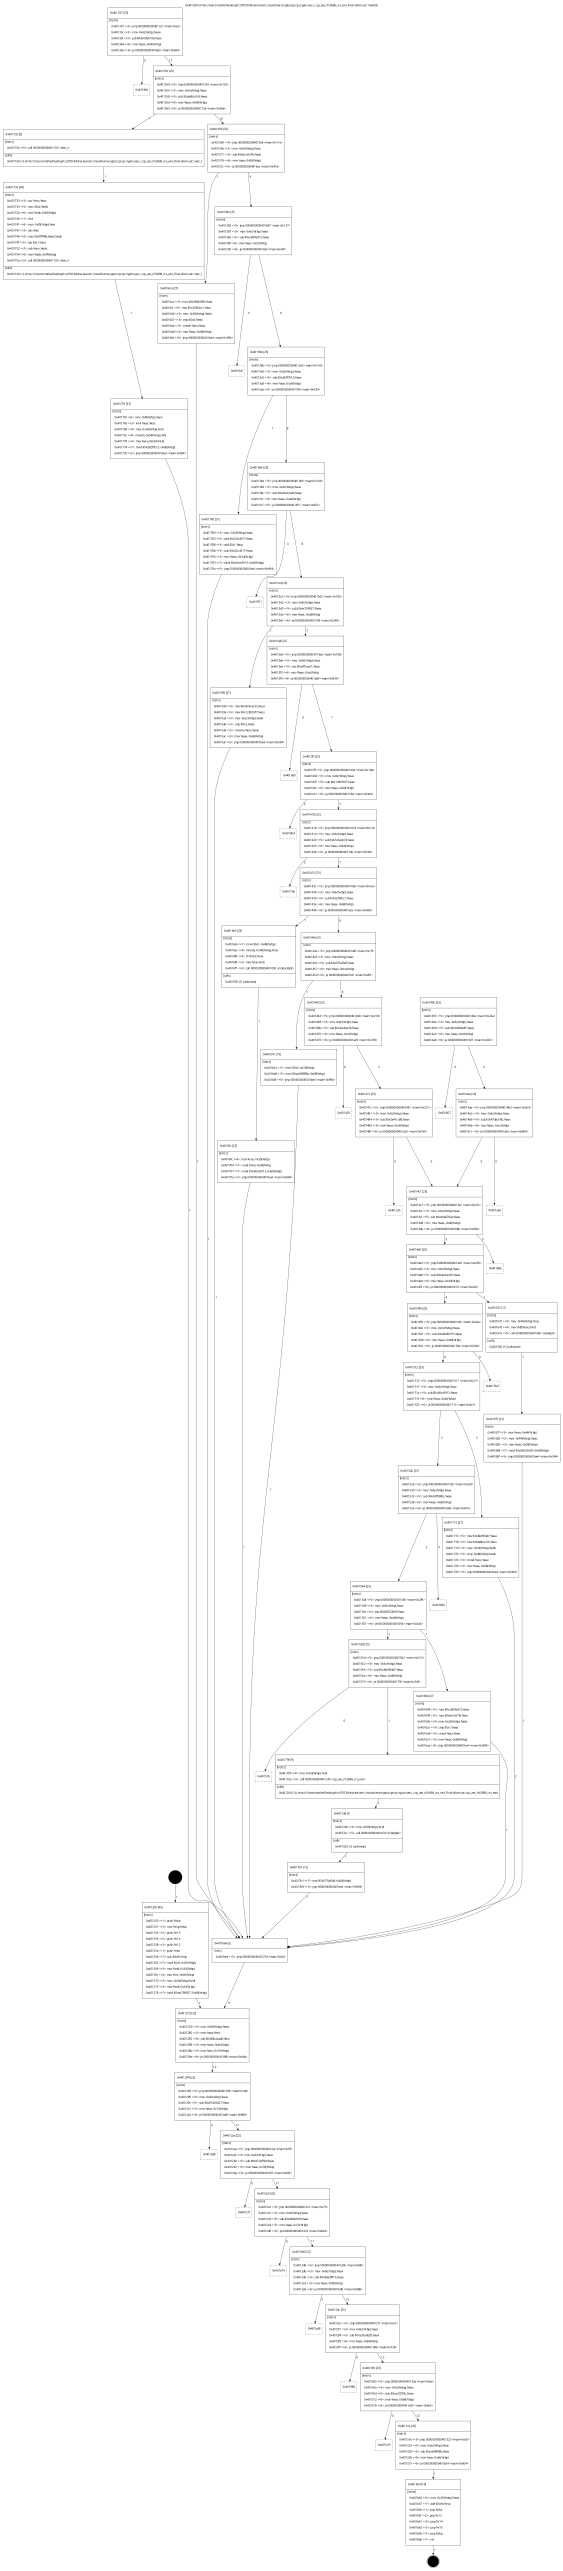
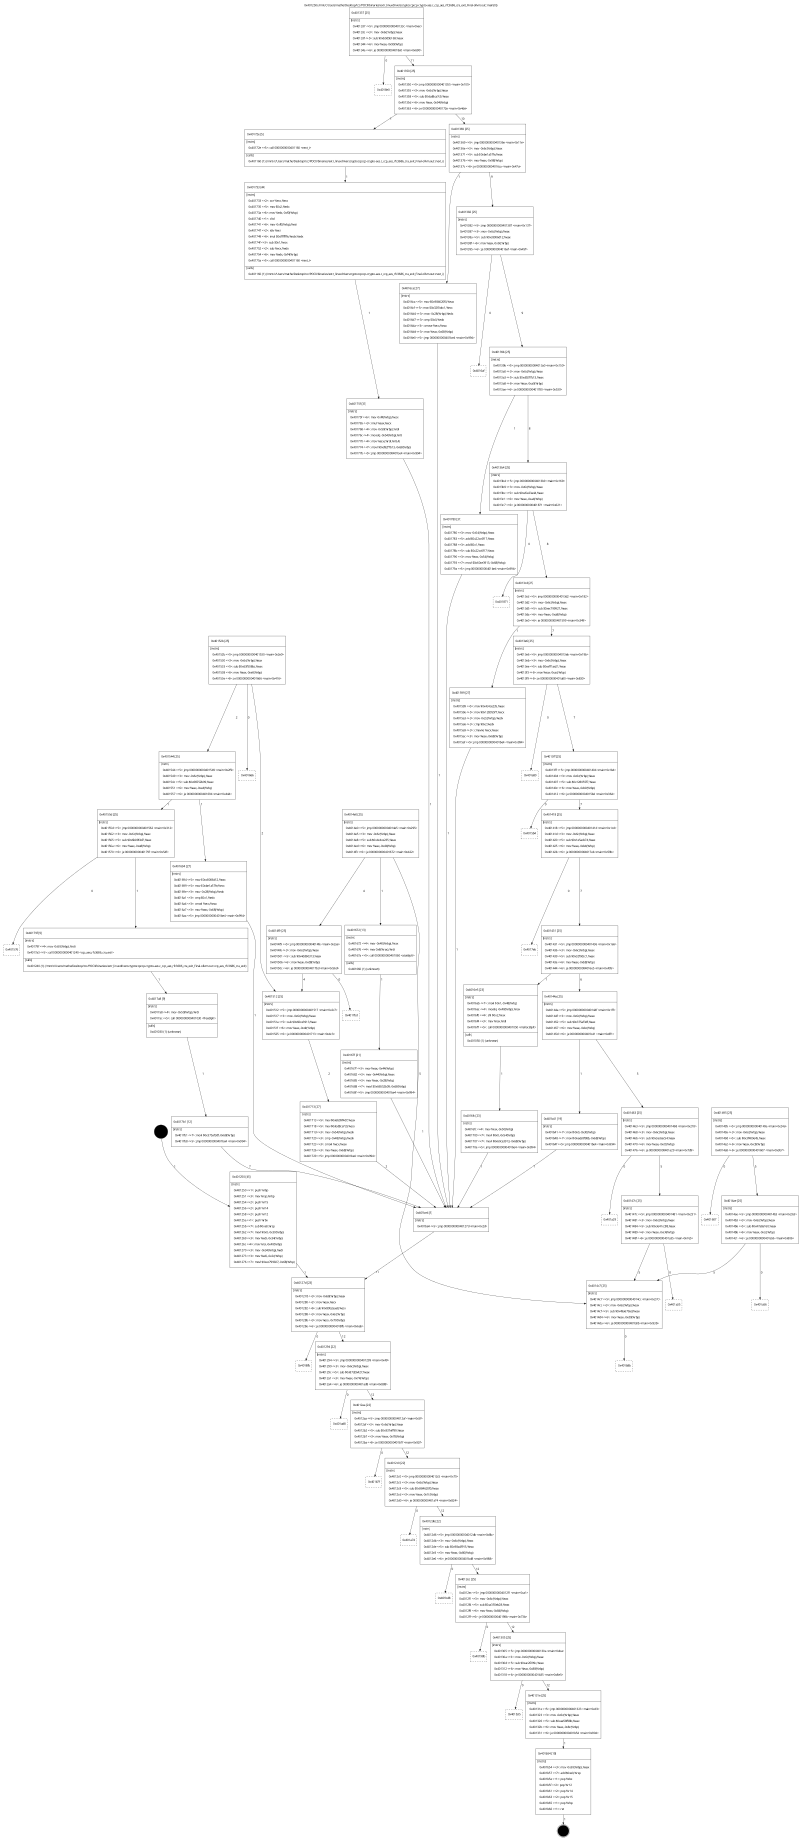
edge "0x4014c7 [25]" -> "0x4014e0 [25]": reversed
node "0x4018fb": added
edge "0x401512 [25]" -> "0x40152b [25]": reversed
